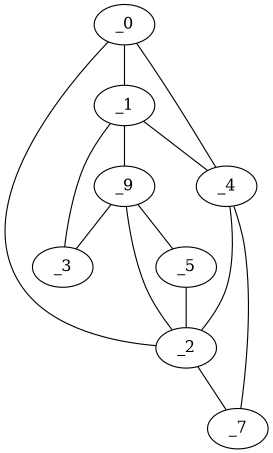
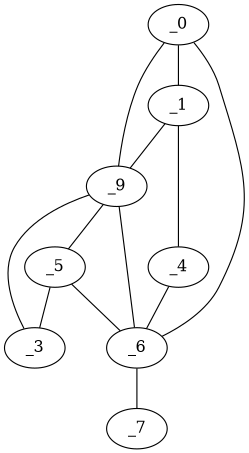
edge "_0" -- "_4": now "_0" -- "_9"
edge "_1" -- "_3": now "_5" -- "_3"
edge "_4" -- "_7": removed
node "_2": label "_2" -> "_6"
